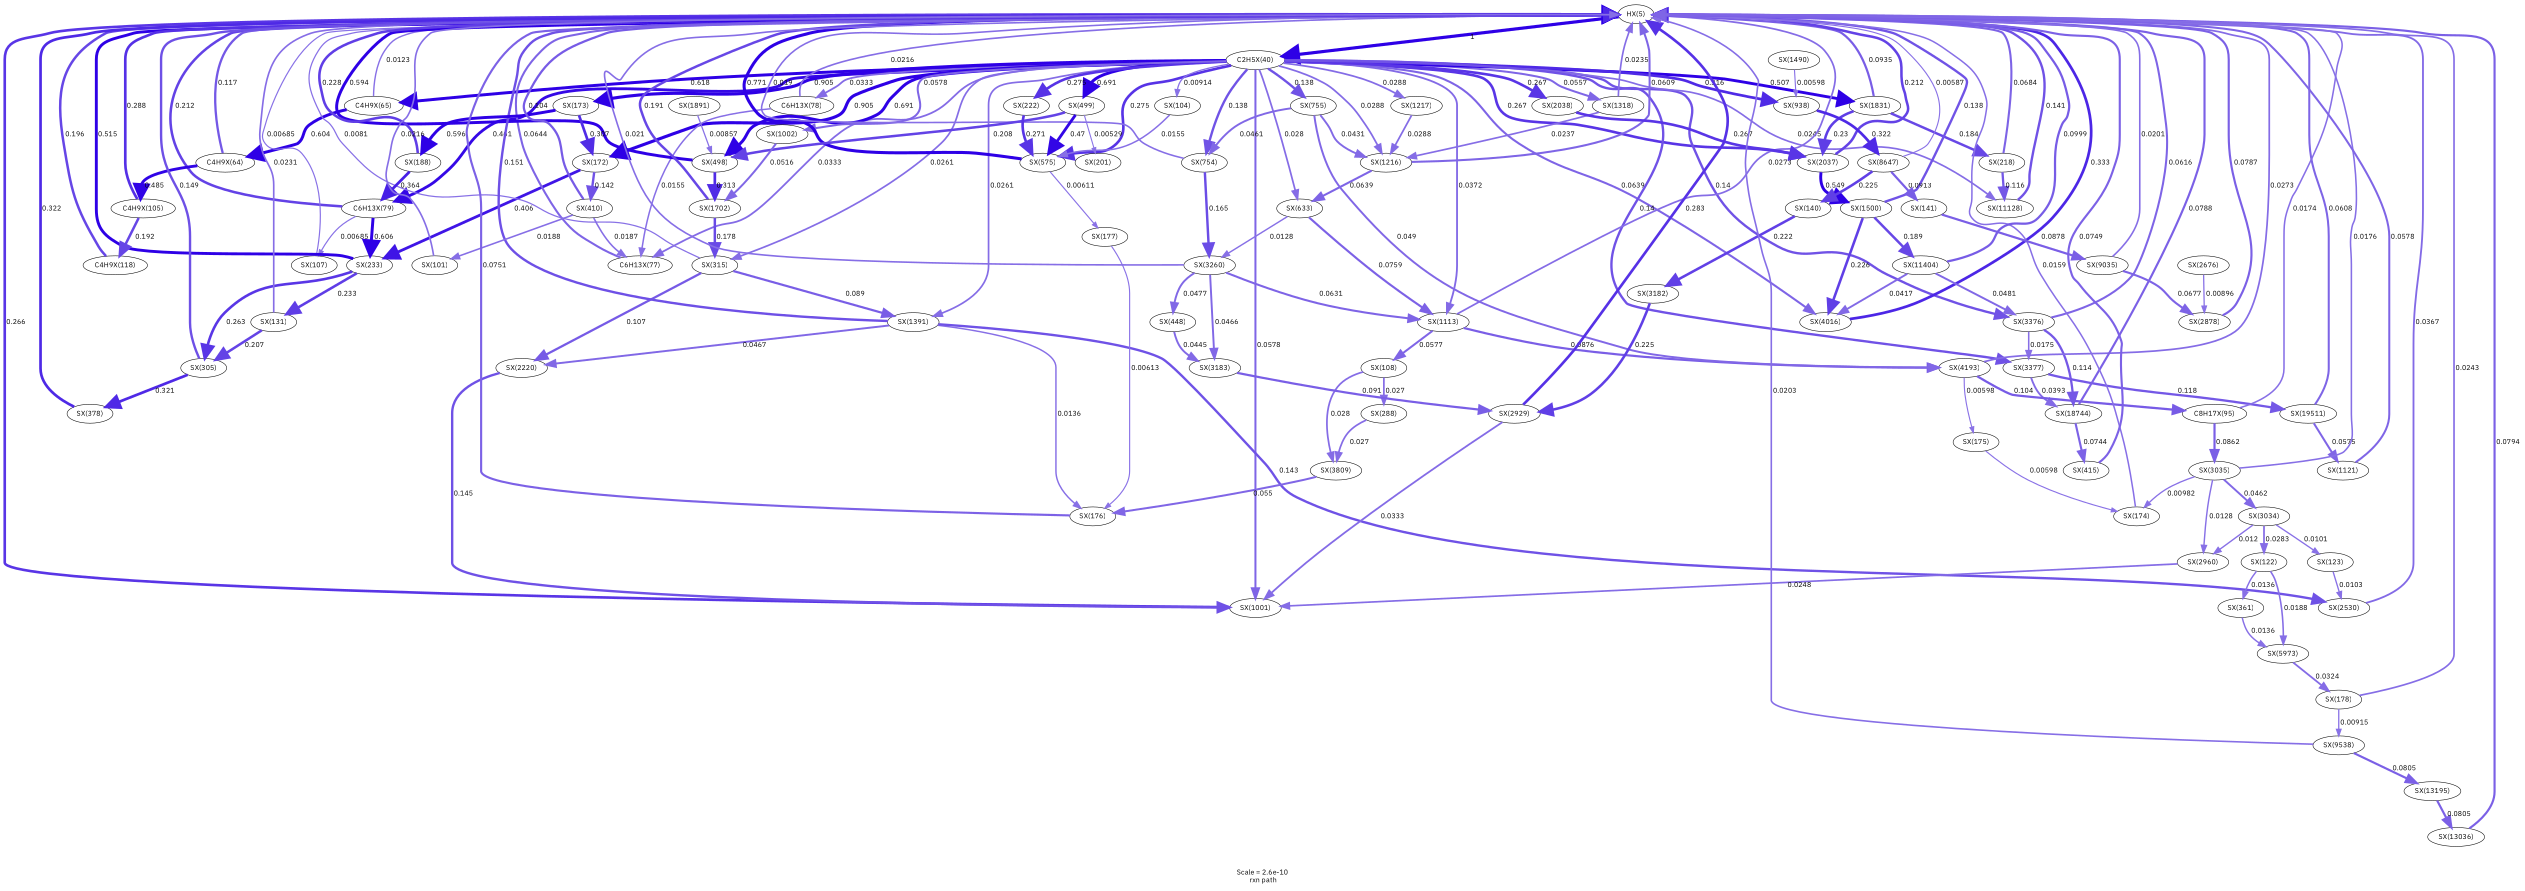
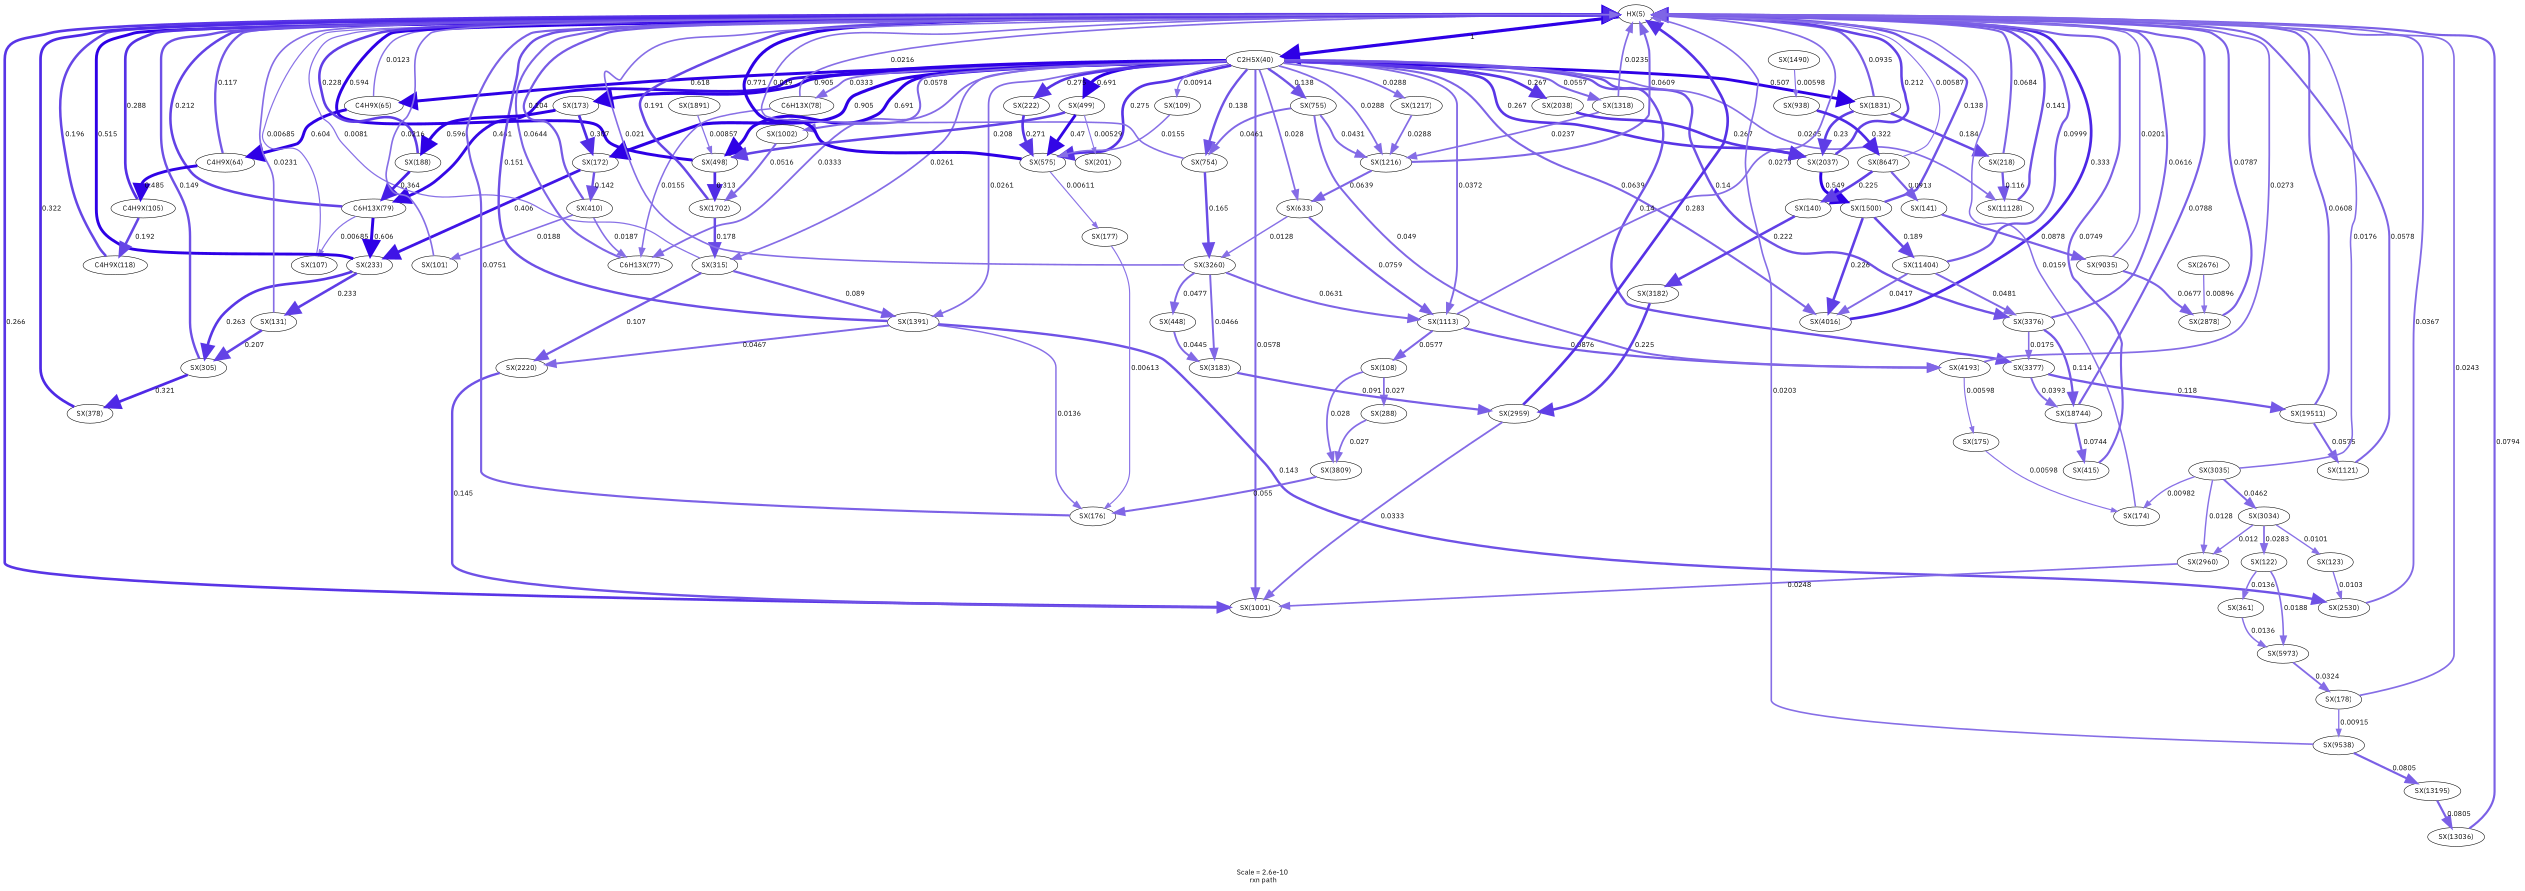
edge "C2H5X(40)" -> "SX(938)": removed, label "0.316"
node "SX(104)": label "SX(104)" -> "SX(109)"
node "SX(2929)": label "SX(2929)" -> "SX(2959)"
node "C8H17X(95)": removed
